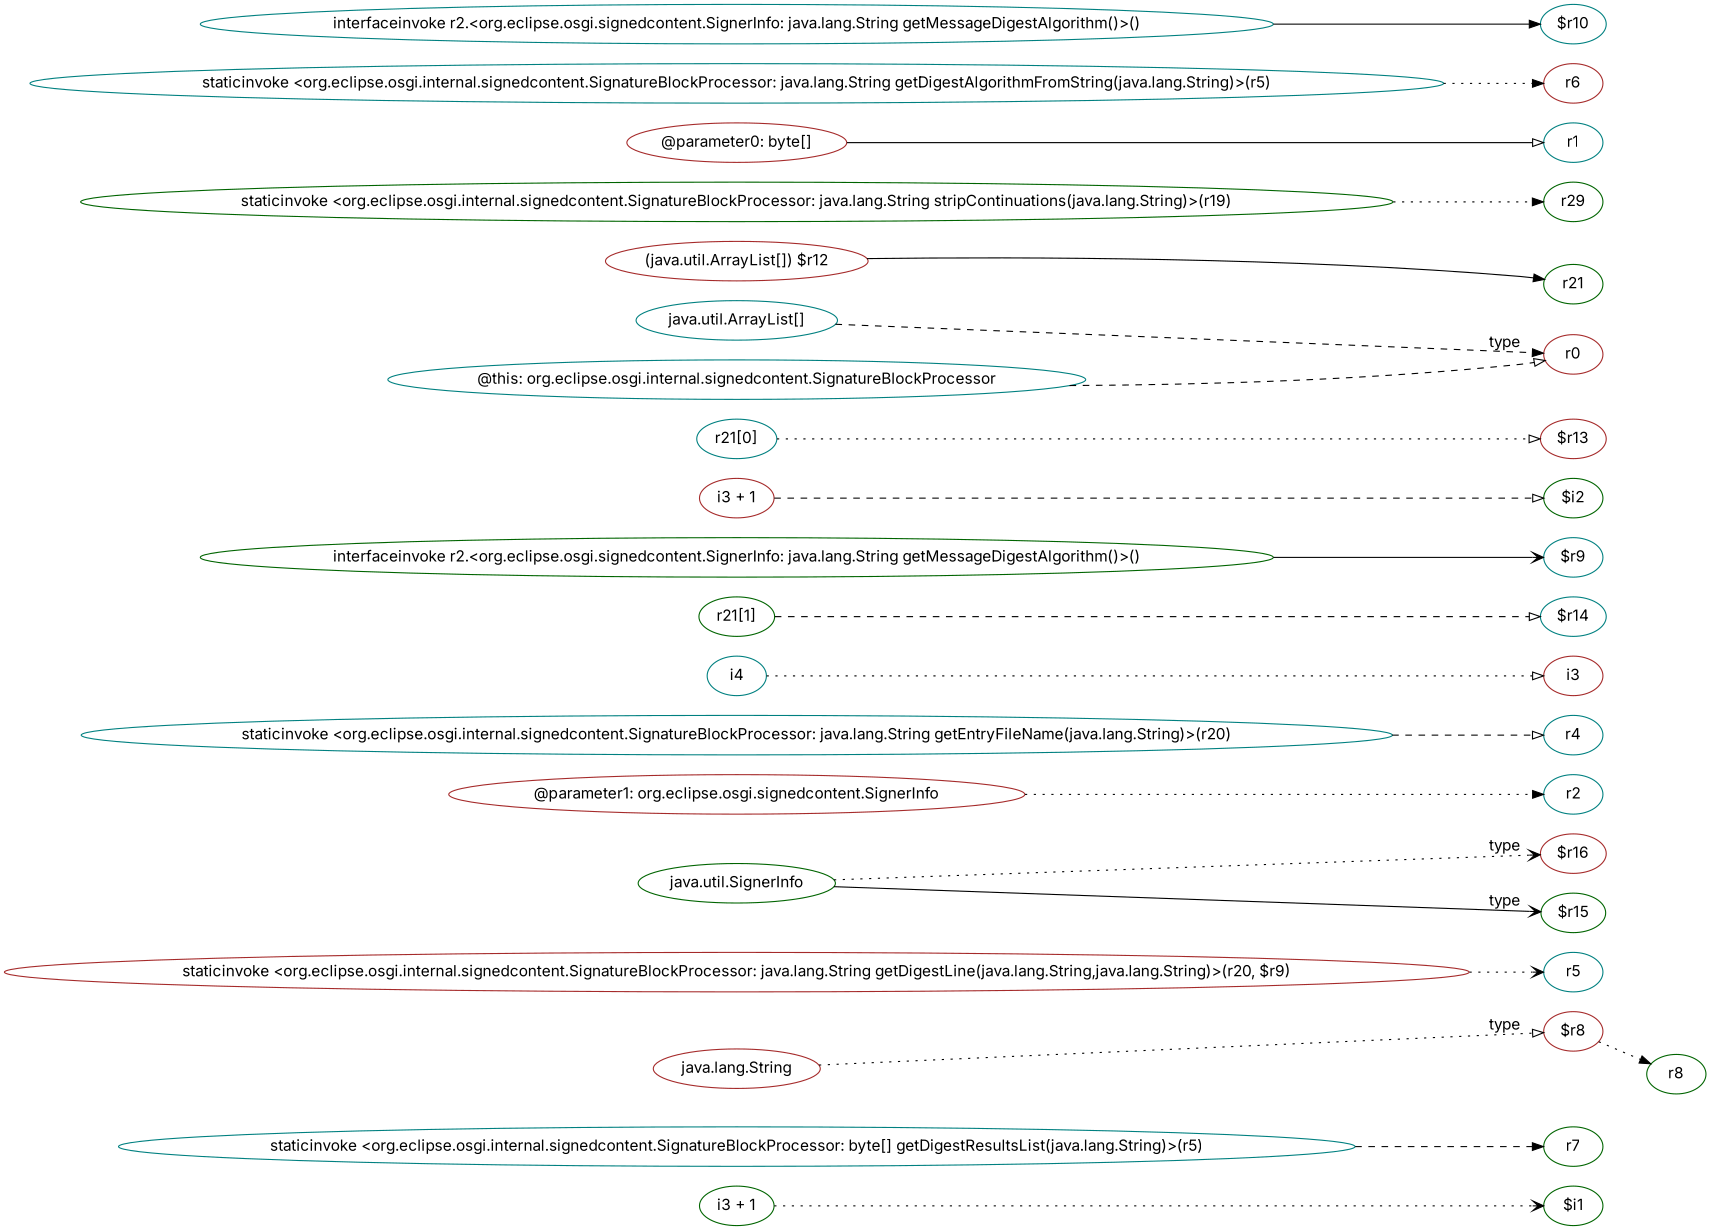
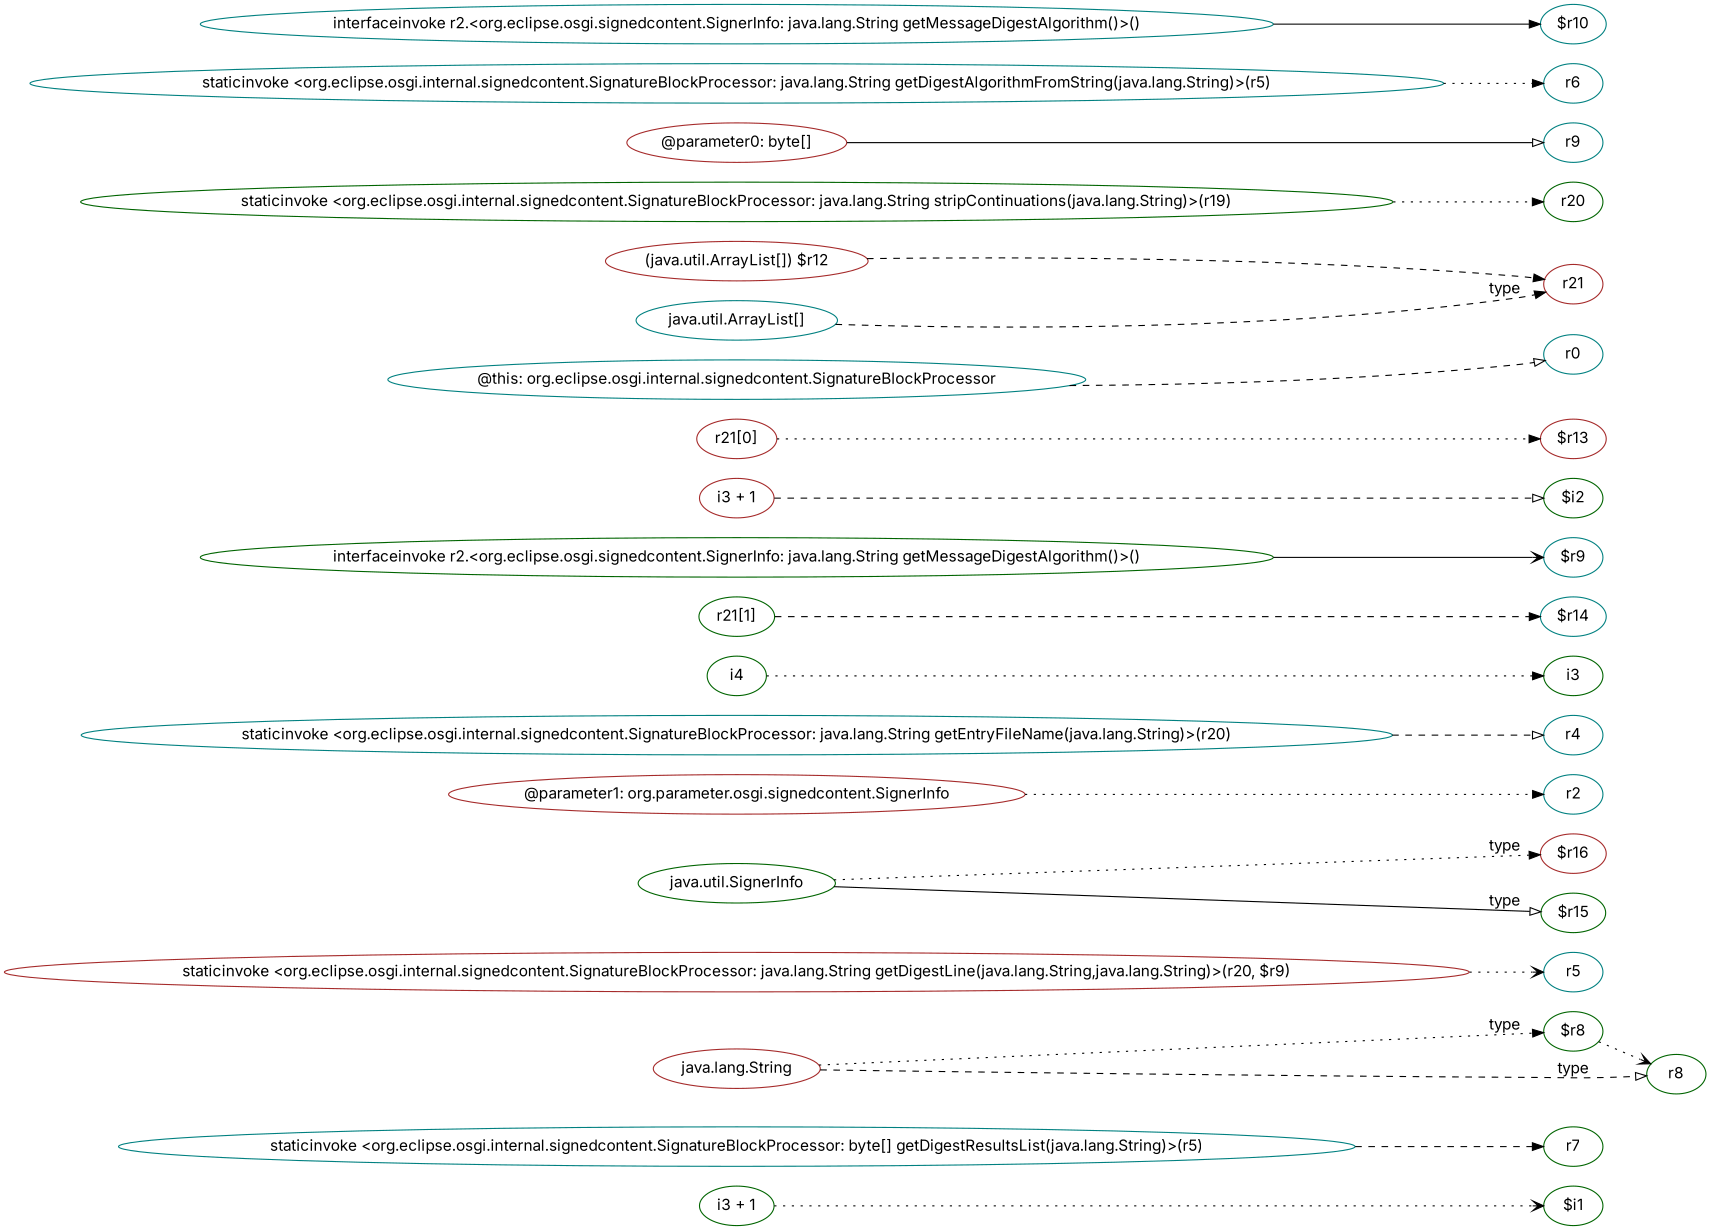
node "r6": color brown -> teal
node "r1": label "r1" -> "r9"
node "r29": label "r29" -> "r20"
edge "(java.util.ArrayList[]) $r12" -> "r21": style solid -> dashed
node "r21": color darkgreen -> brown
edge "java.util.ArrayList[]" -> "r0": now "java.util.ArrayList[]" -> "r21"
node "r0": color brown -> teal
node "r21[0]": color teal -> brown
edge "r21[0]" -> "$r13": arrowhead onormal -> normal
edge "r21[1]" -> "$r14": arrowhead onormal -> normal
node "i4": color teal -> darkgreen
edge "i4" -> "i3": arrowhead onormal -> normal
node "i3": color brown -> darkgreen
node "@parameter1: org.eclipse.osgi.signedcontent.SignerInfo": label "@parameter1: org.eclipse.osgi.signedcontent.SignerInfo" -> "@parameter1: org.parameter.osgi.signedcontent.SignerInfo"
edge "java.util.SignerInfo" -> "$r16": arrowhead vee -> normal
edge "java.util.SignerInfo" -> "$r15": arrowhead vee -> onormal
node "$r8": color brown -> darkgreen
edge "java.lang.String" -> "$r8": arrowhead onormal -> normal
edge "$r8" -> "r8": arrowhead normal -> vee
edge "java.lang.String" -> "r8": added, label "type"
